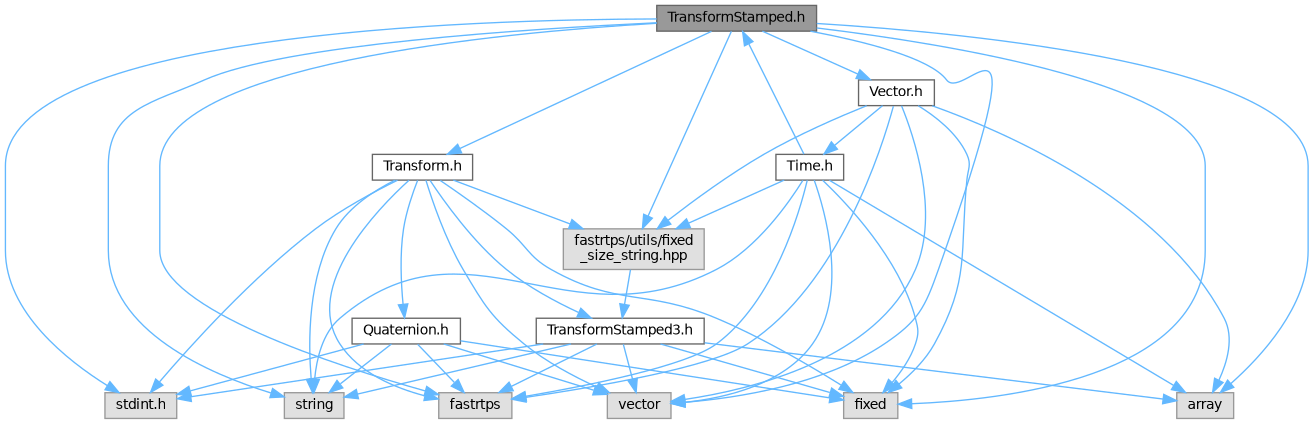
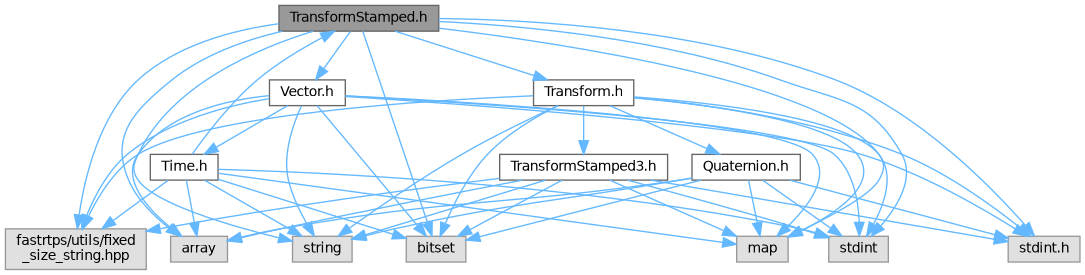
edge "Vector.h" -> "stdint.h": added
edge "Vector.h" -> "string": added
edge "Quaternion.h" -> "array": added
edge "fastrtps/utils/fixed _size_string.hpp" -> "TransformStamped3.h": reversed
node "fastrtps": label "fastrtps" -> "map"
node "vector": label "vector" -> "stdint"
node "fixed": label "fixed" -> "bitset"
